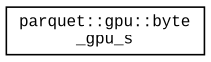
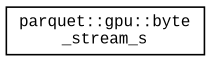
node "parquet::gpu::byte _gpu_s": label "parquet::gpu::byte _gpu_s" -> "parquet::gpu::byte _stream_s"
